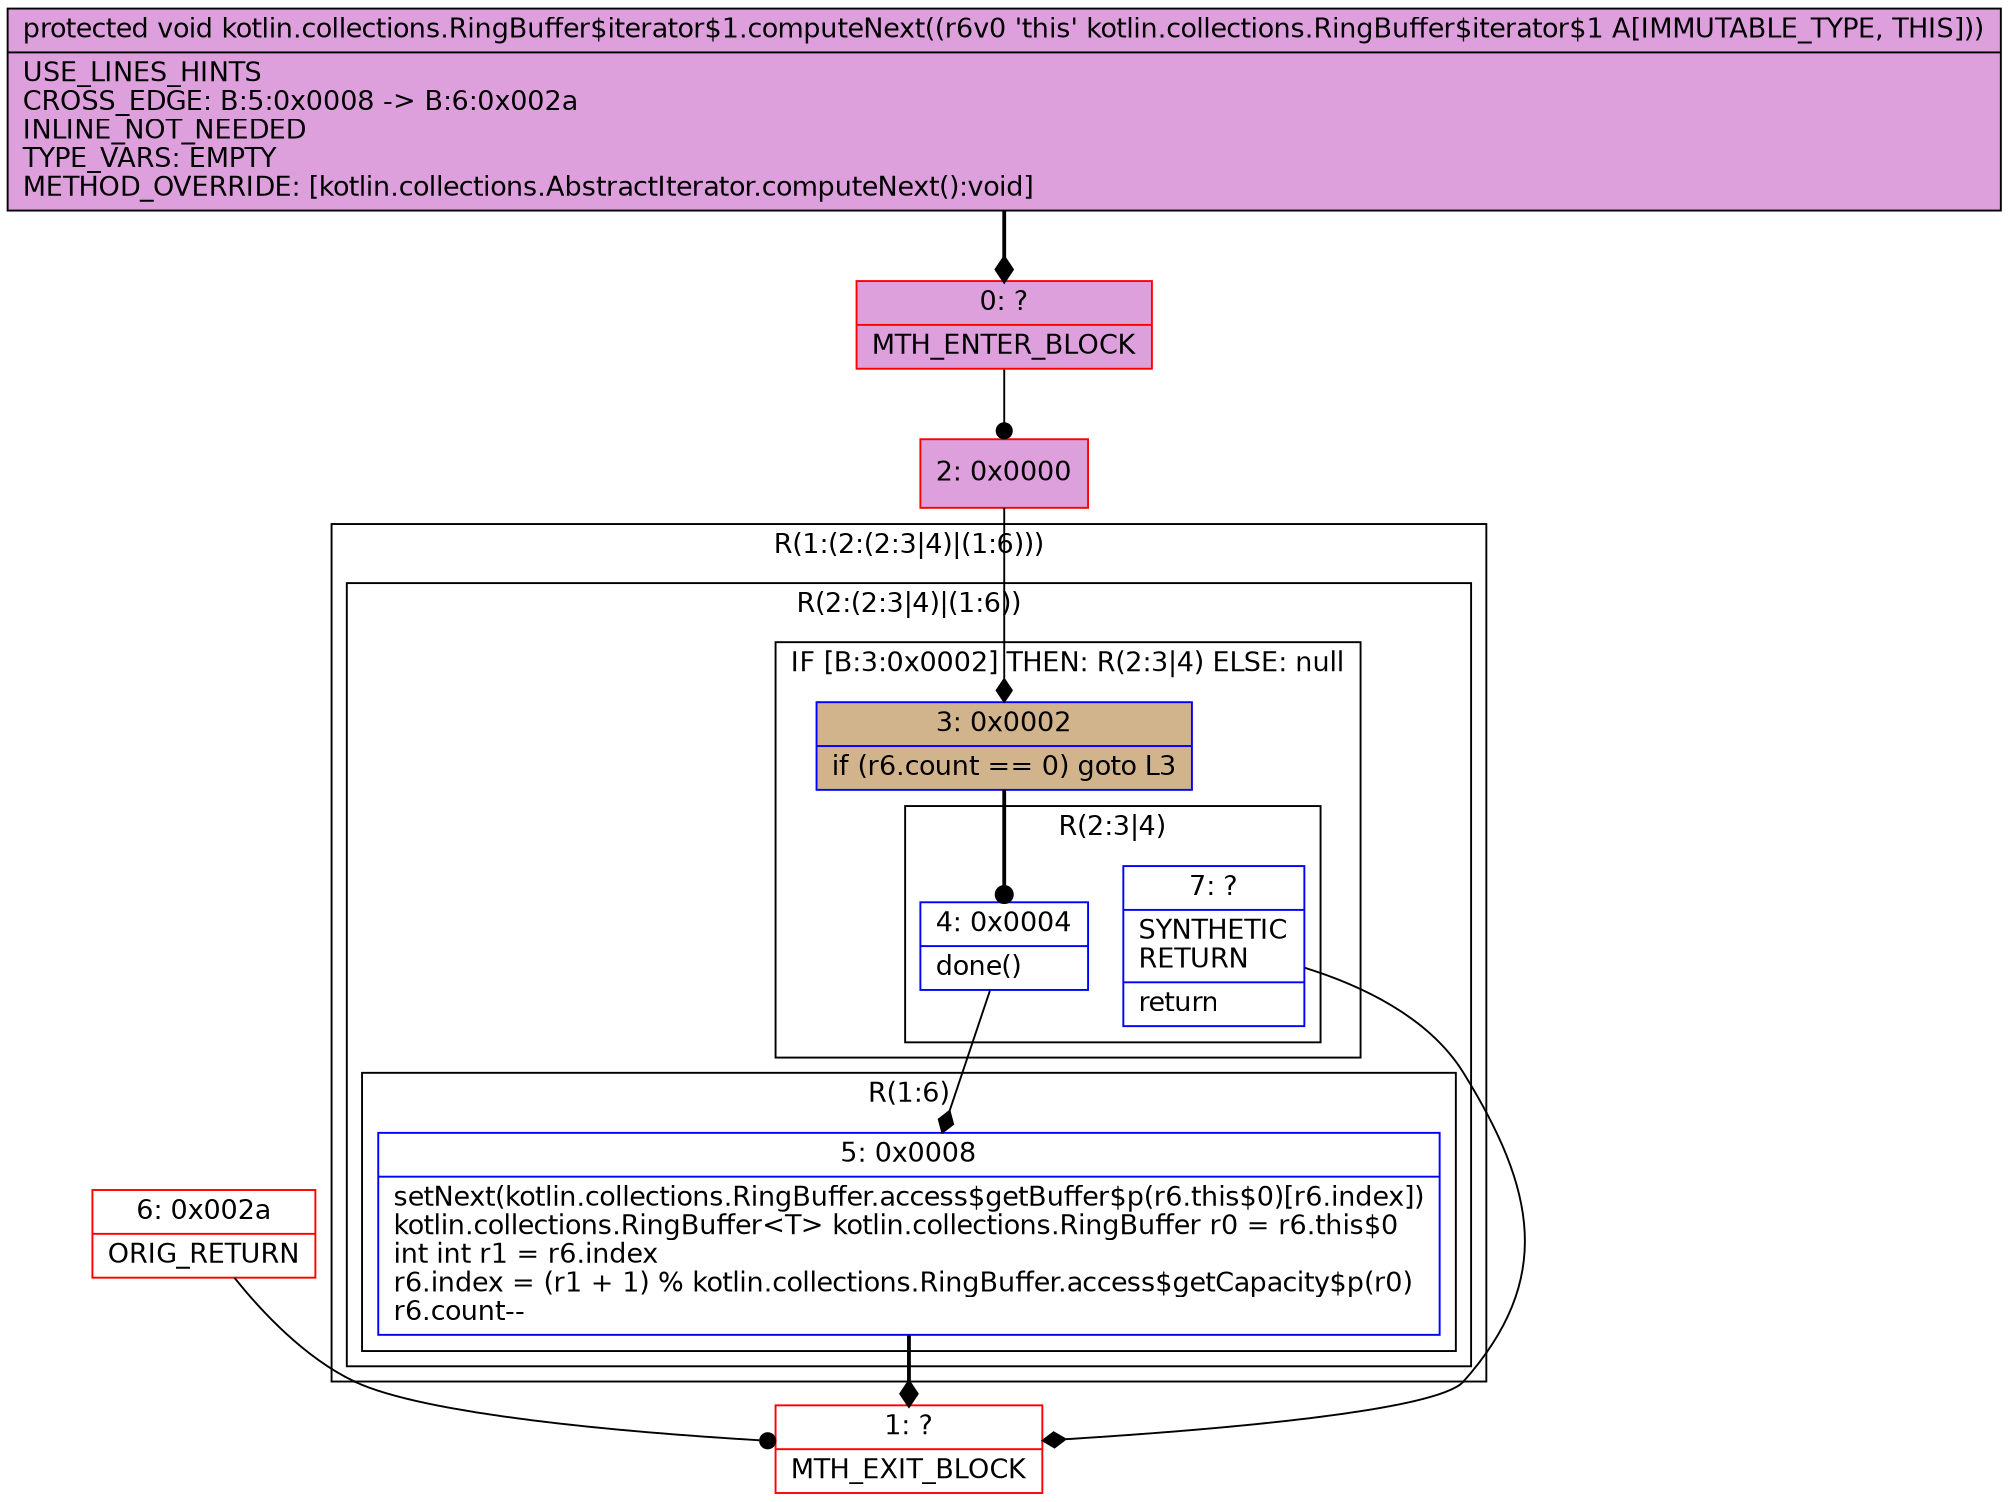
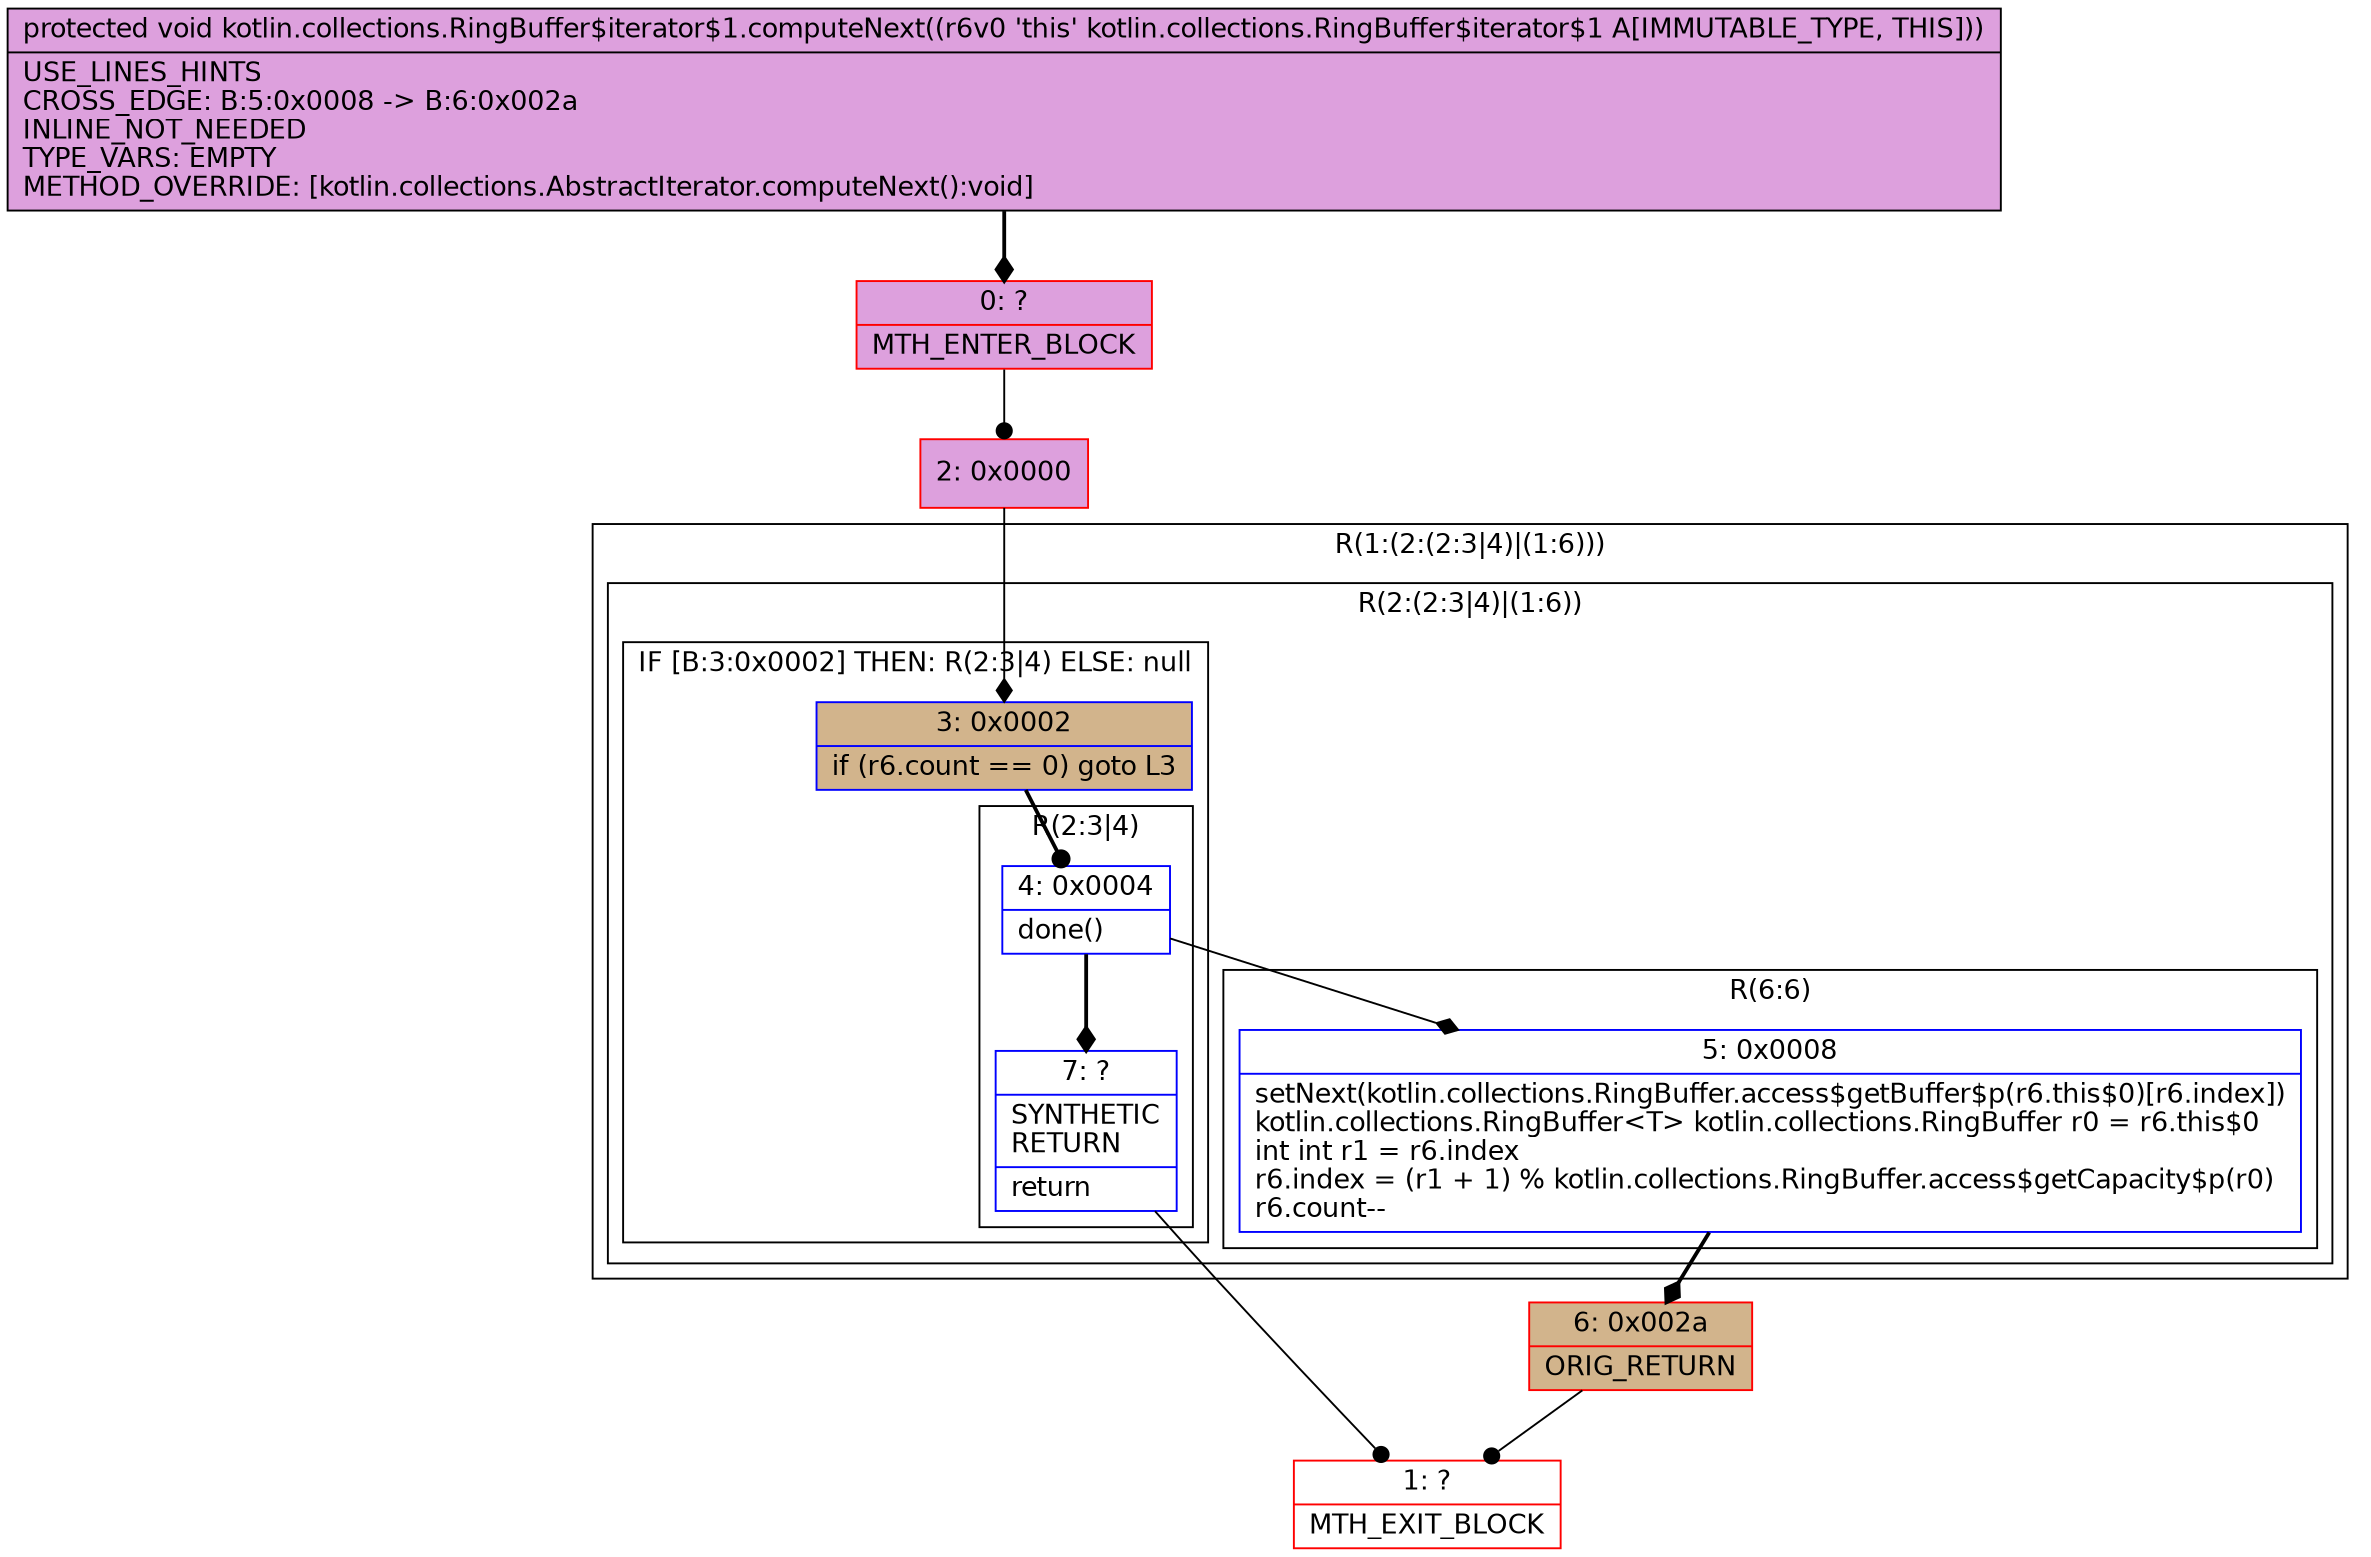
edge "4: 0x0004" -> "7: ?": added
cluster "R(1:6)": label "R(1:6)" -> "R(6:6)"
node "6: 0x002a": fillcolor white -> tan
edge "7: ?" -> "1: ?": arrowhead diamond -> dot
edge "5: 0x0008" -> "1: ?": now "5: 0x0008" -> "6: 0x002a"
